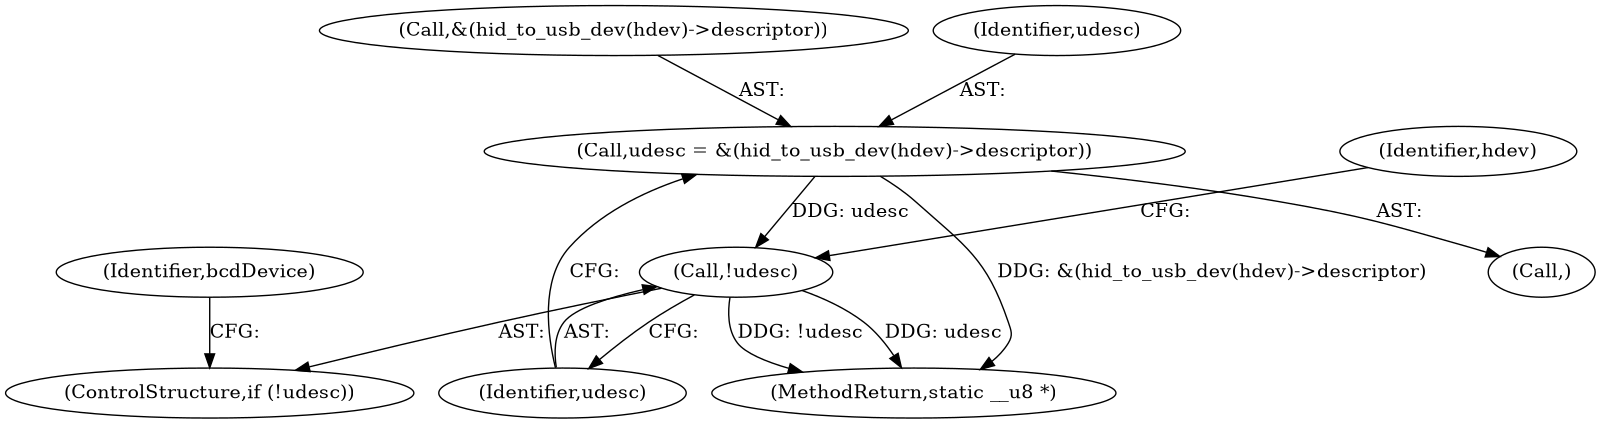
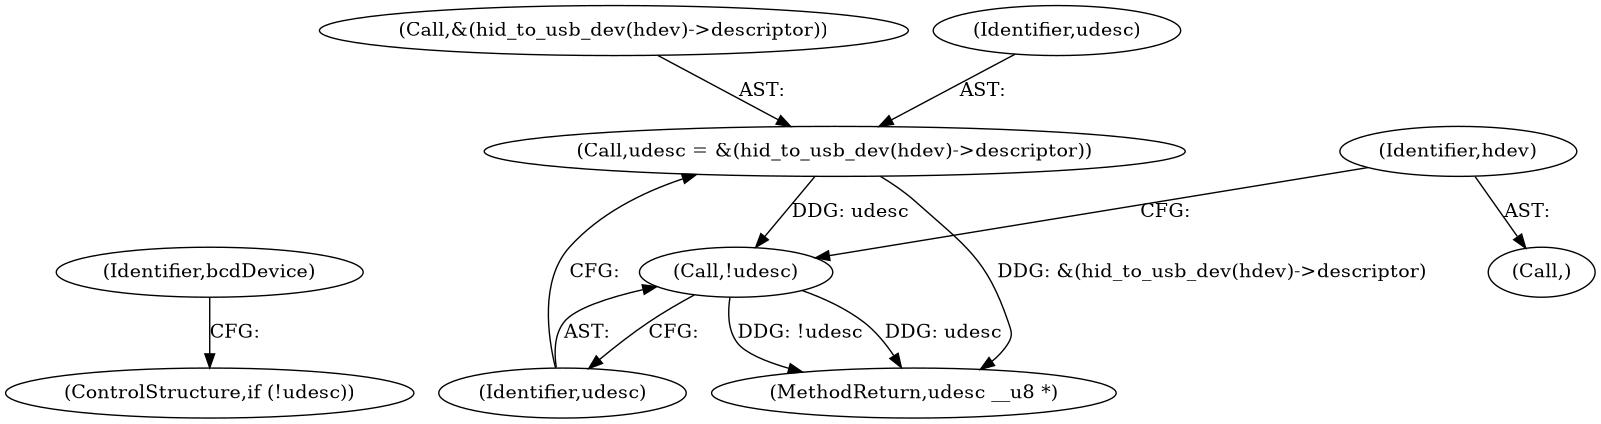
edge "(Call,udesc = &(hid_to_usb_dev(hdev)->descriptor))" -> "(Call,)": now "(Identifier,hdev)" -> "(Call,)"
edge "(Call,!udesc)" -> "(ControlStructure,if (!udesc))": removed, label "AST:"
node "(MethodReturn,static __u8 *)": label "(MethodReturn,static __u8 *)" -> "(MethodReturn,udesc __u8 *)"
